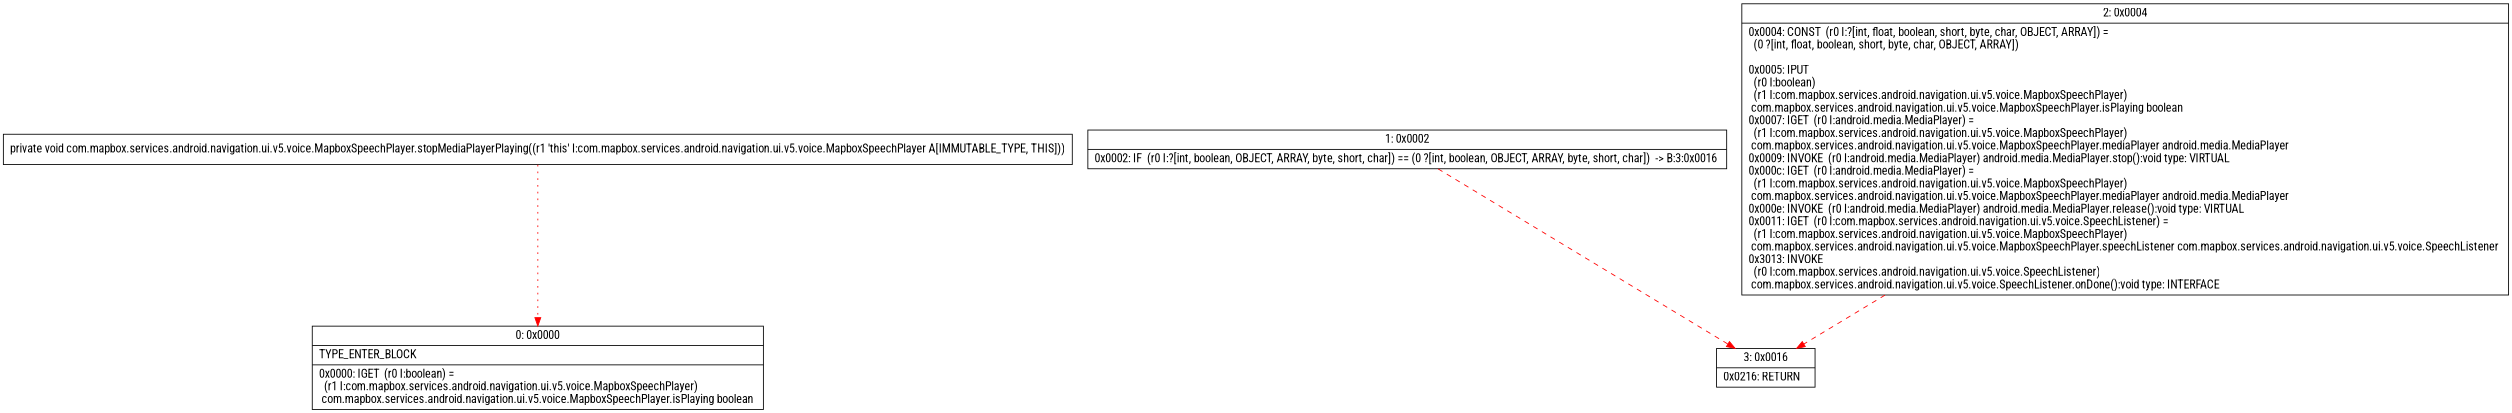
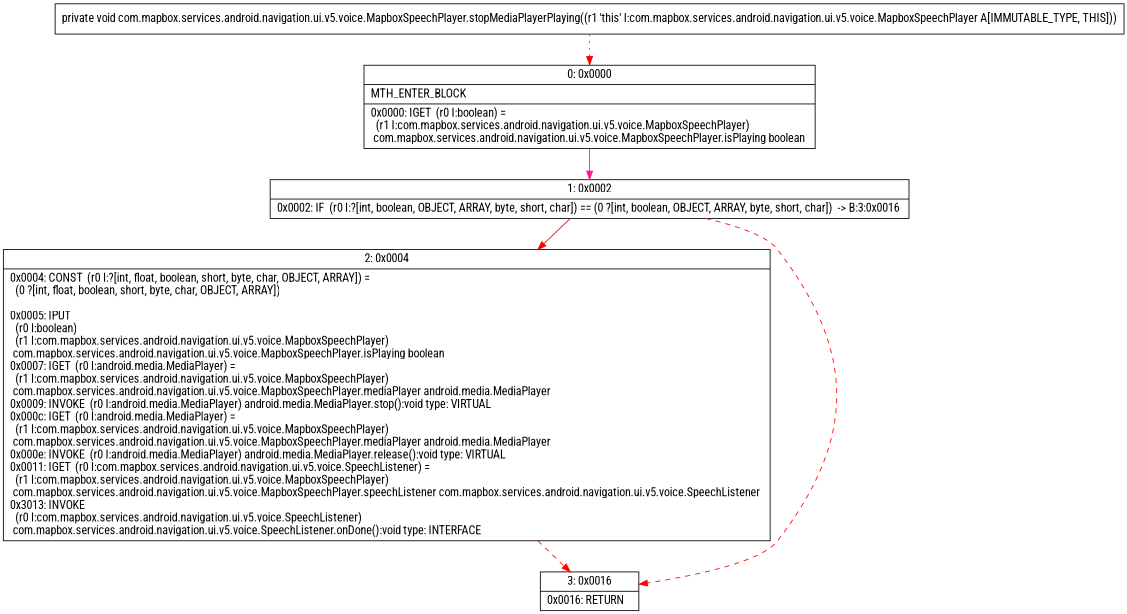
edge "0: 0x0000" -> "1: 0x0002": added
edge "1: 0x0002" -> "2: 0x0004": added
node "0: 0x0000": text "TYPE_ENTER_BLOCK" -> "MTH_ENTER_BLOCK"
node "3: 0x0016": text "0x0216: RETURN" -> "0x0016: RETURN"
